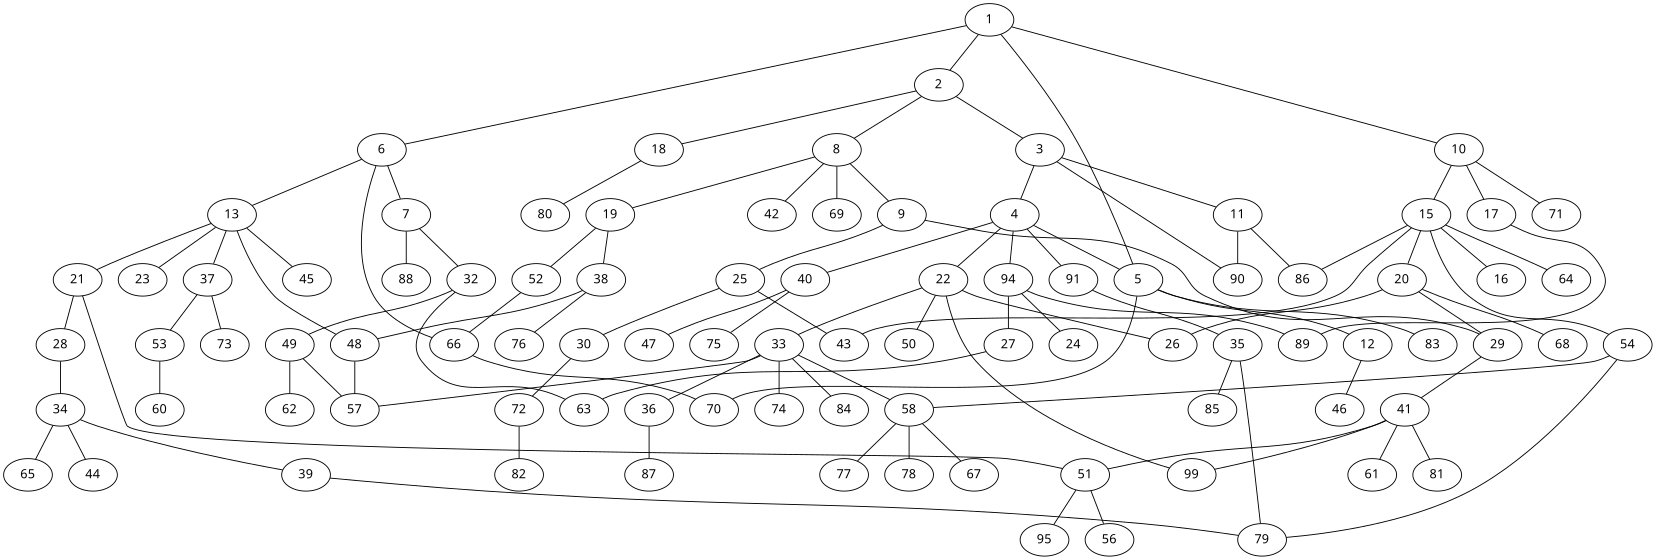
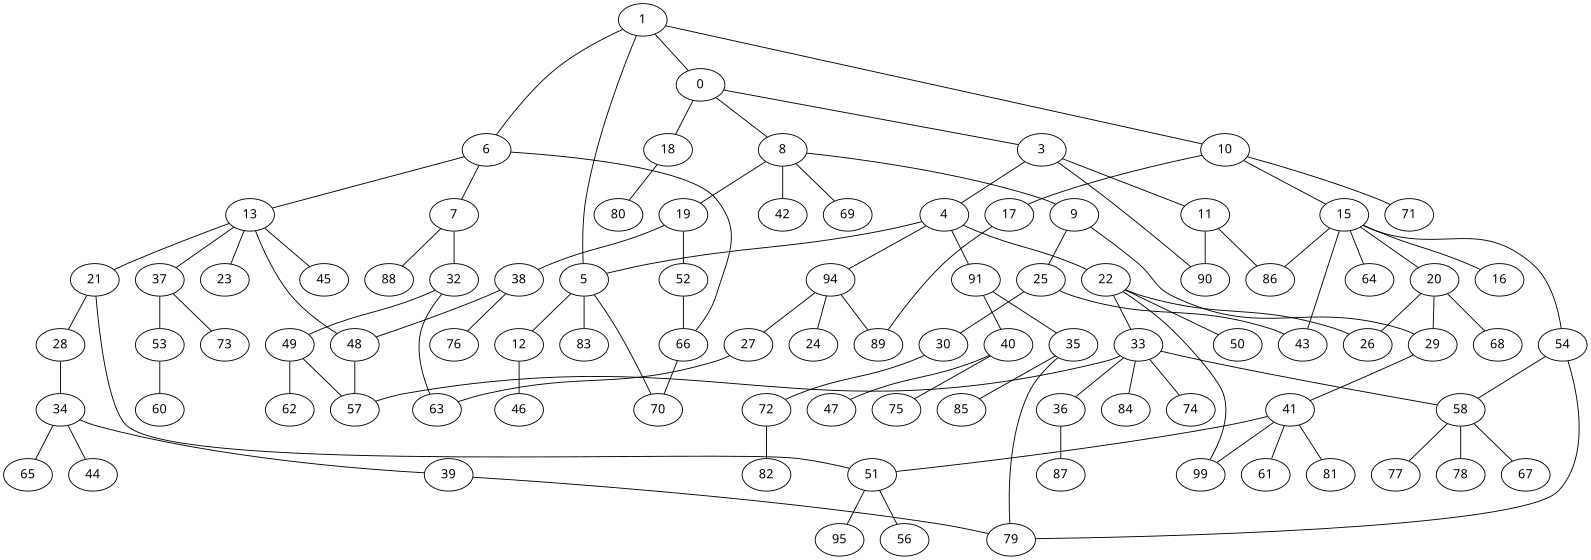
node "2": label "2" -> "0"
edge "4" -- "40": now "91" -- "40"
